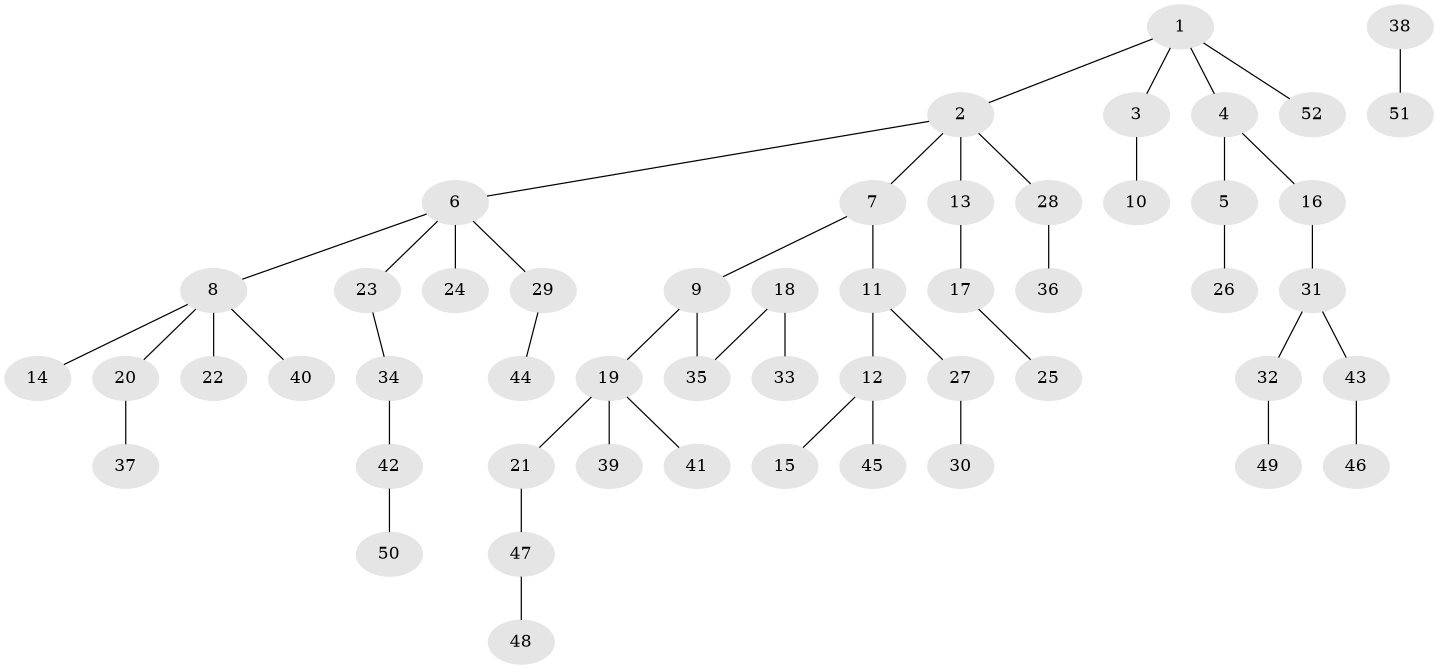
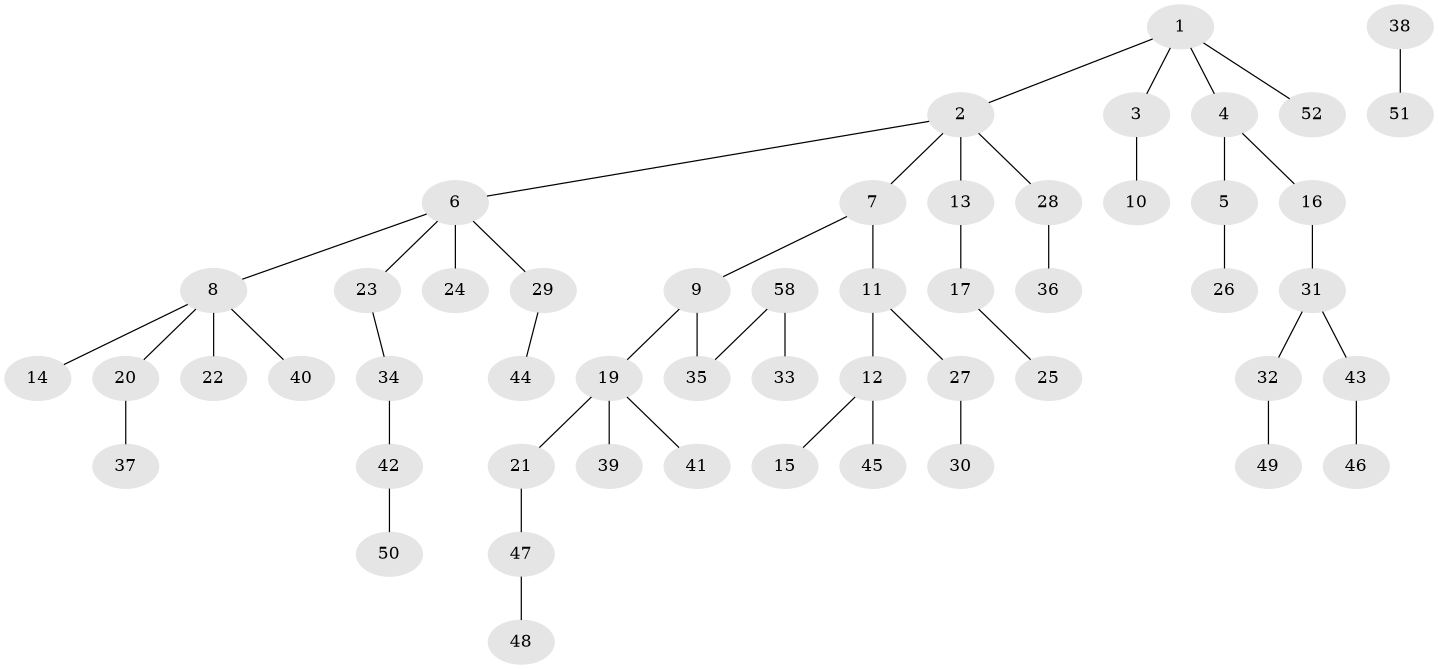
node "18": label "18" -> "58"
